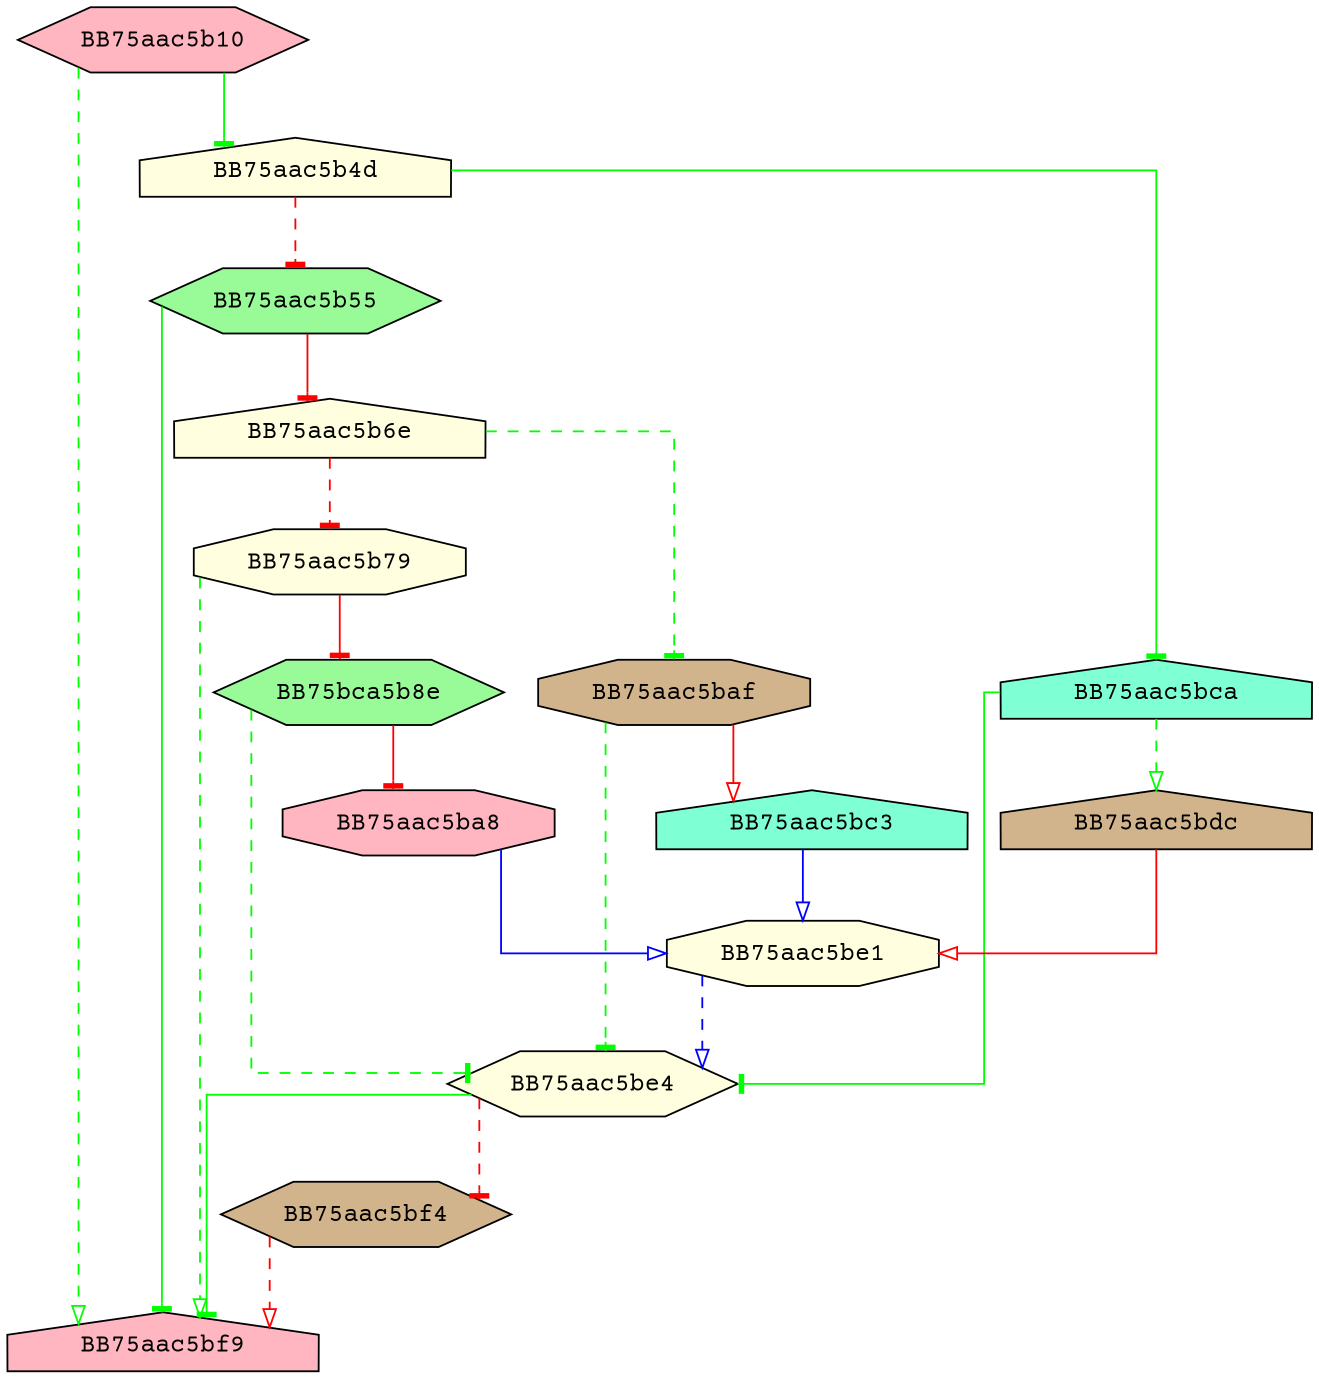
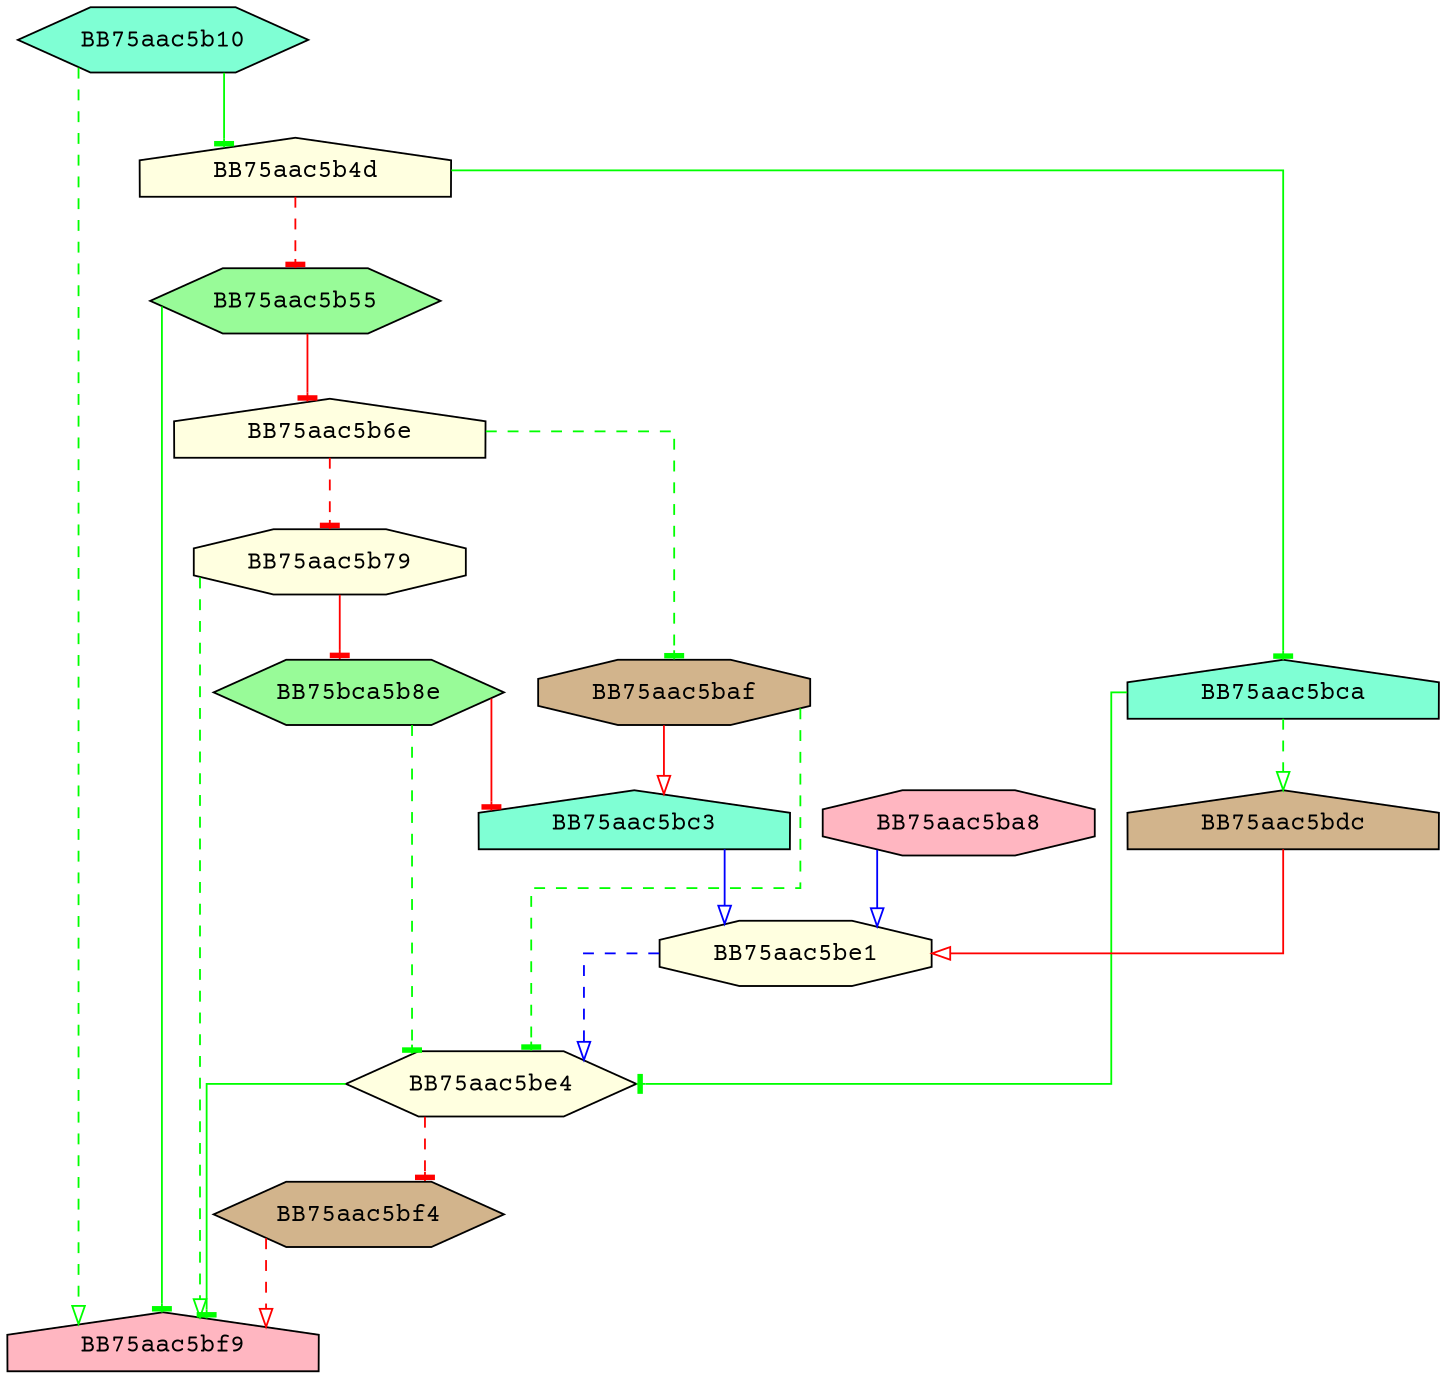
node "BB75aac5b10": fillcolor lightpink -> aquamarine
edge "BB75bca5b8e" -> "BB75aac5ba8": now "BB75bca5b8e" -> "BB75aac5bc3"
